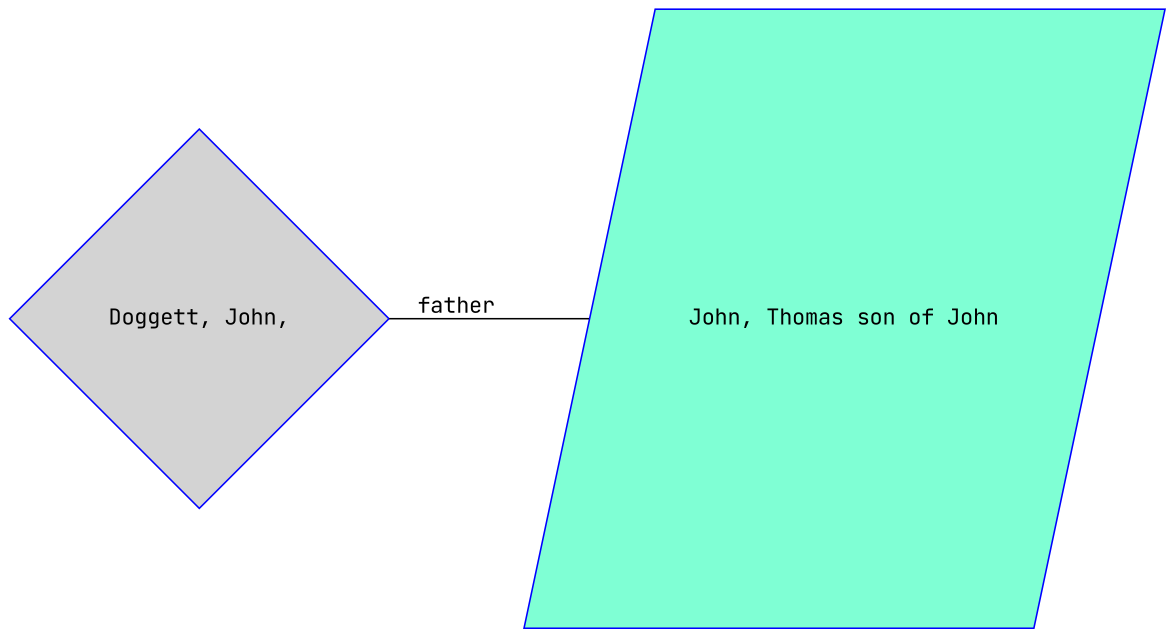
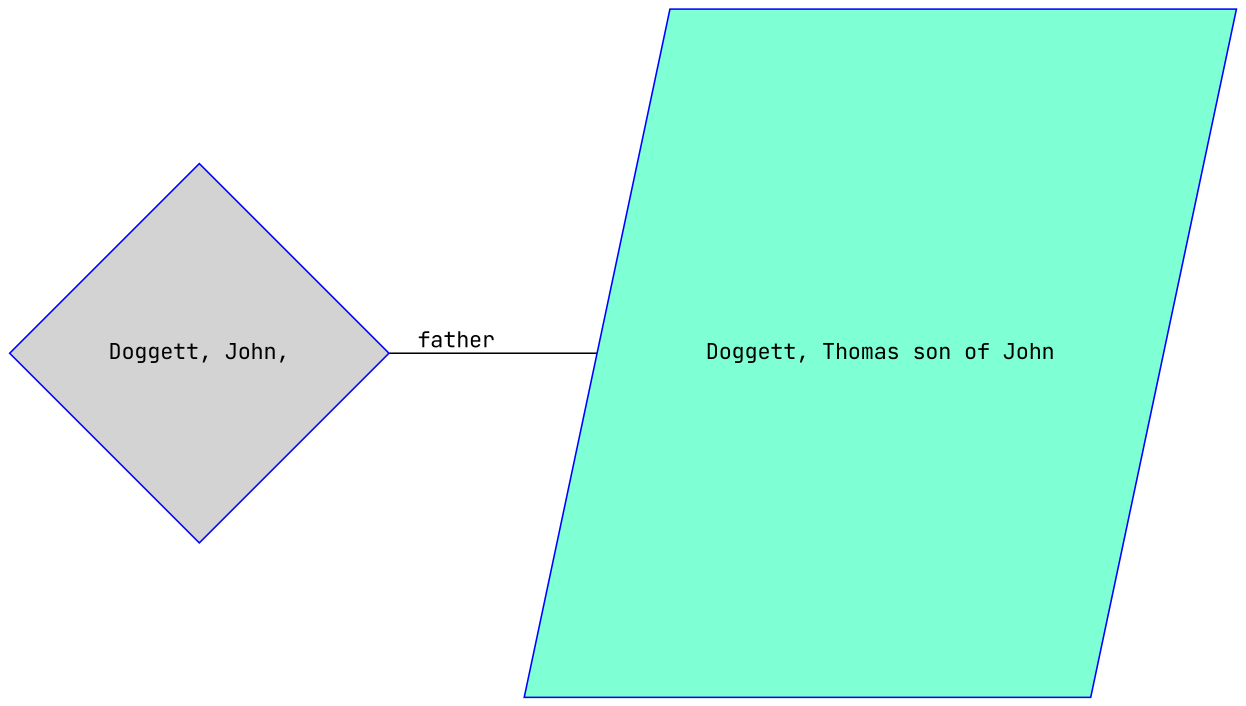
node "John, Thomas son of John": label "John, Thomas son of John" -> "Doggett, Thomas son of John"
